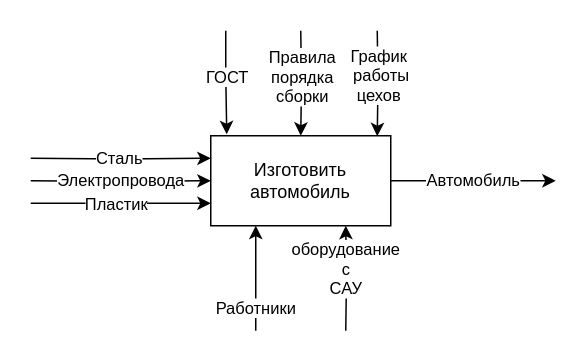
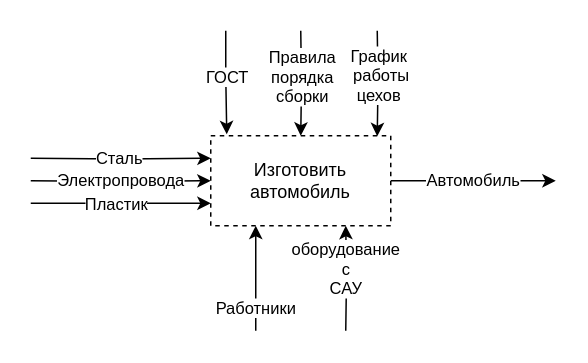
node "Изготовить автомобиль": style solid -> dashed
